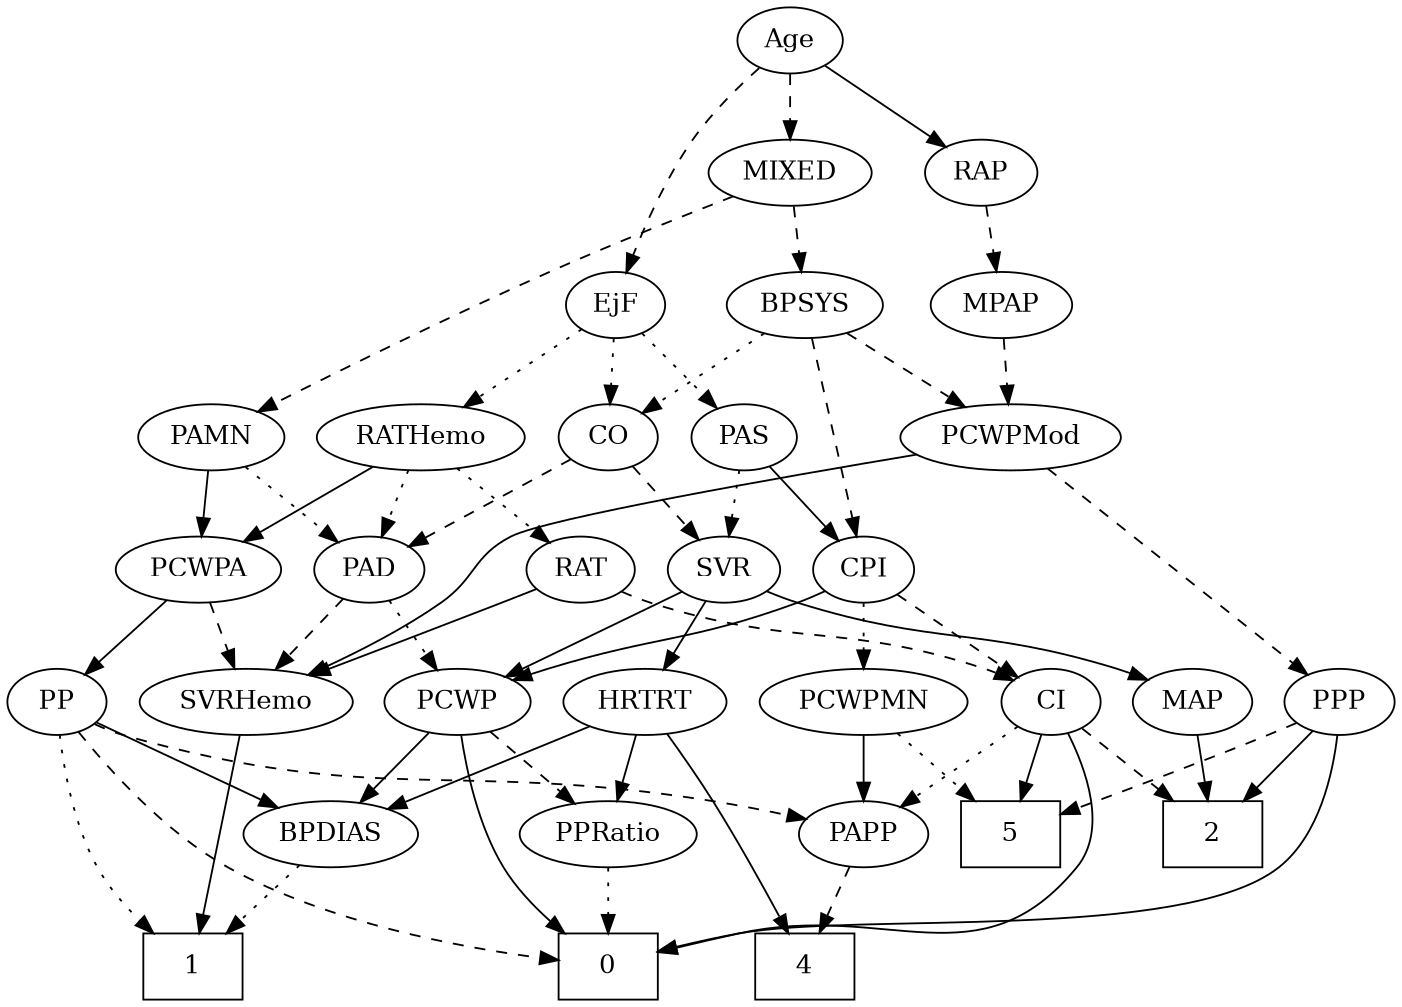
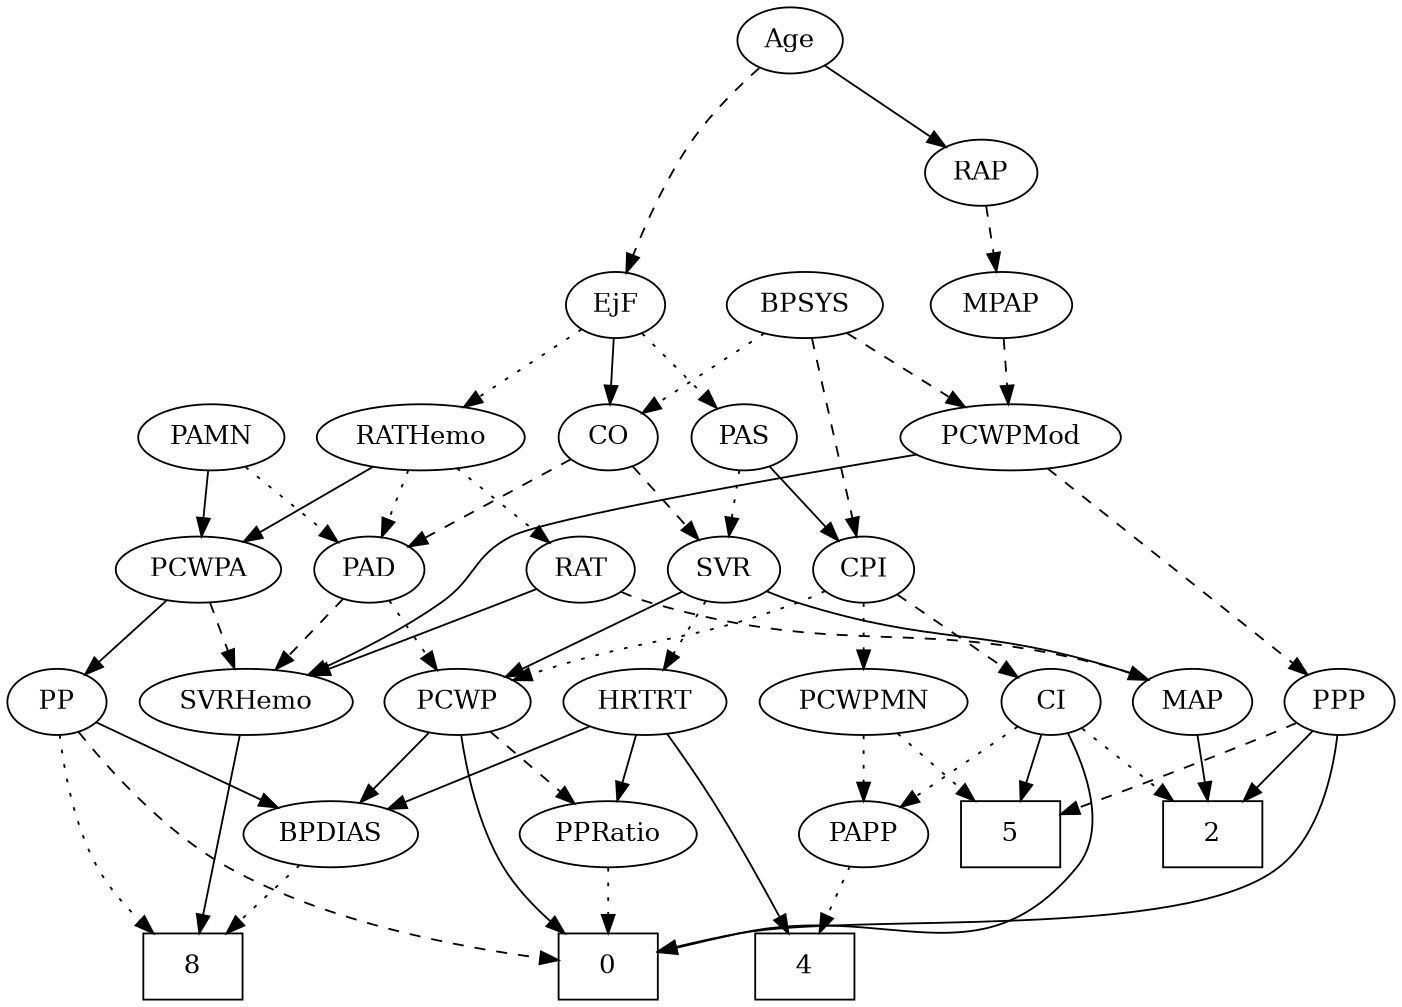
node "MIXED": removed
edge "EjF" -> "CO": style dotted -> solid
edge "SVR" -> "HRTRT": style solid -> dotted
edge "RAT" -> "CI": now "RAT" -> "MAP"
edge "CPI" -> "PCWP": style solid -> dotted
edge "PCWPMN" -> "PAPP": style solid -> dotted
edge "CI" -> "2": style dashed -> dotted
edge "PP" -> "PAPP": removed
edge "PAPP" -> "4": style dashed -> dotted
node "1": label "1" -> "8"
